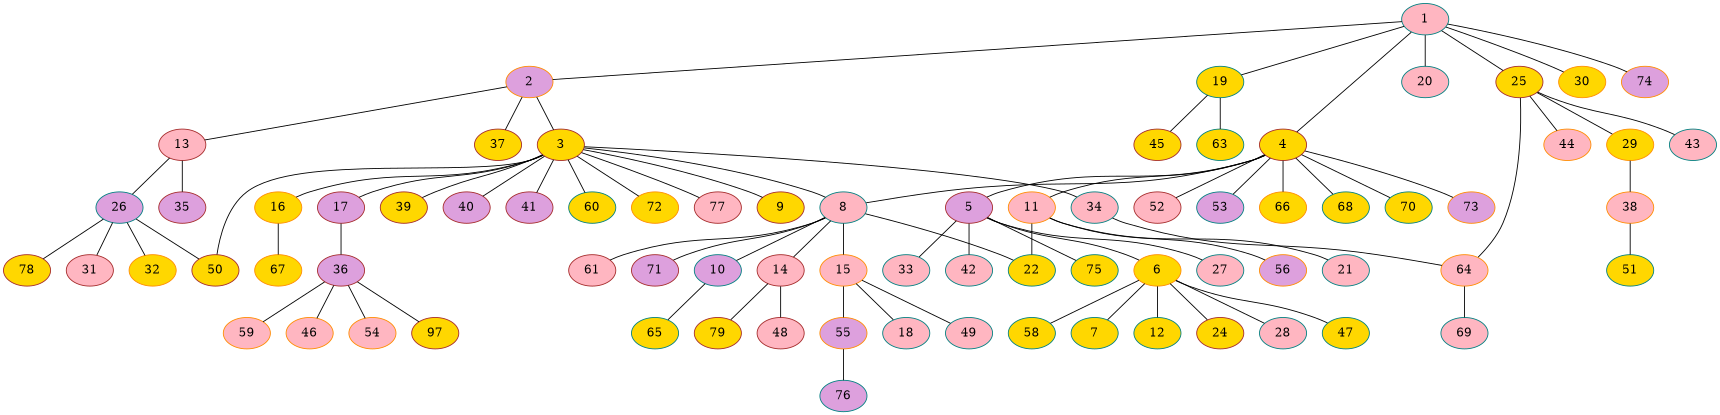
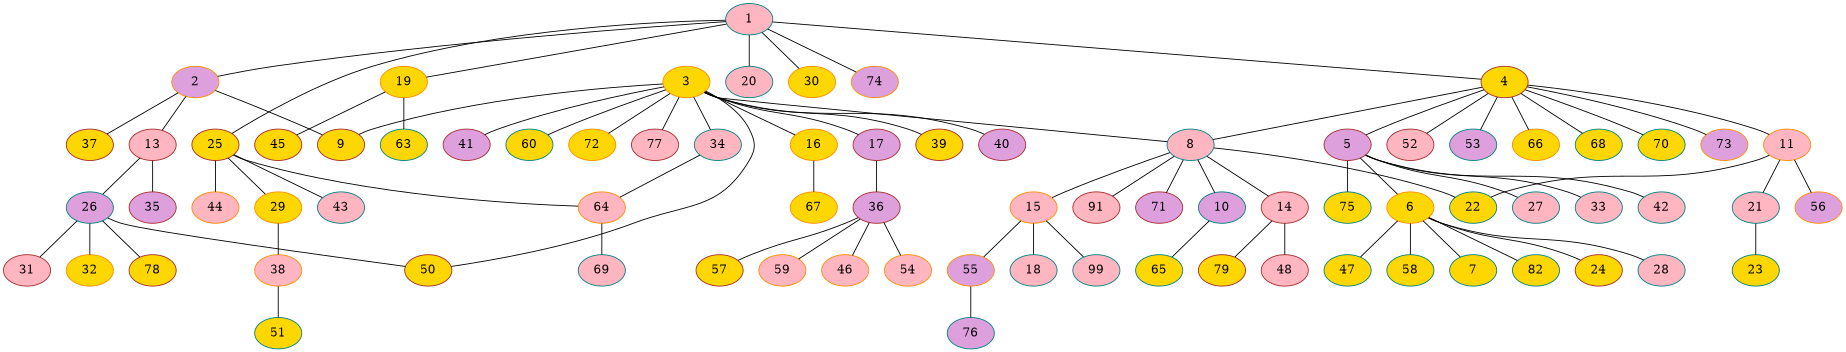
node "19": color teal -> darkorange
edge "2" -- "3": now "2" -- "9"
node "3": color brown -> darkorange
node "61": label "61" -> "91"
node "23": added
node "97": label "97" -> "57"
node "49": label "49" -> "99"
node "12": label "12" -> "82"
